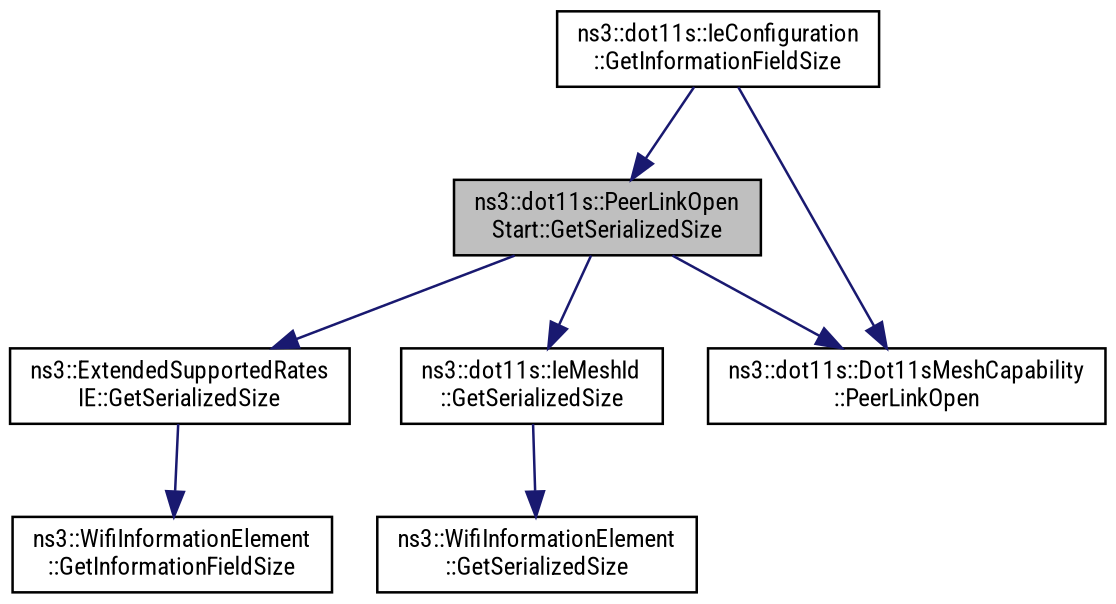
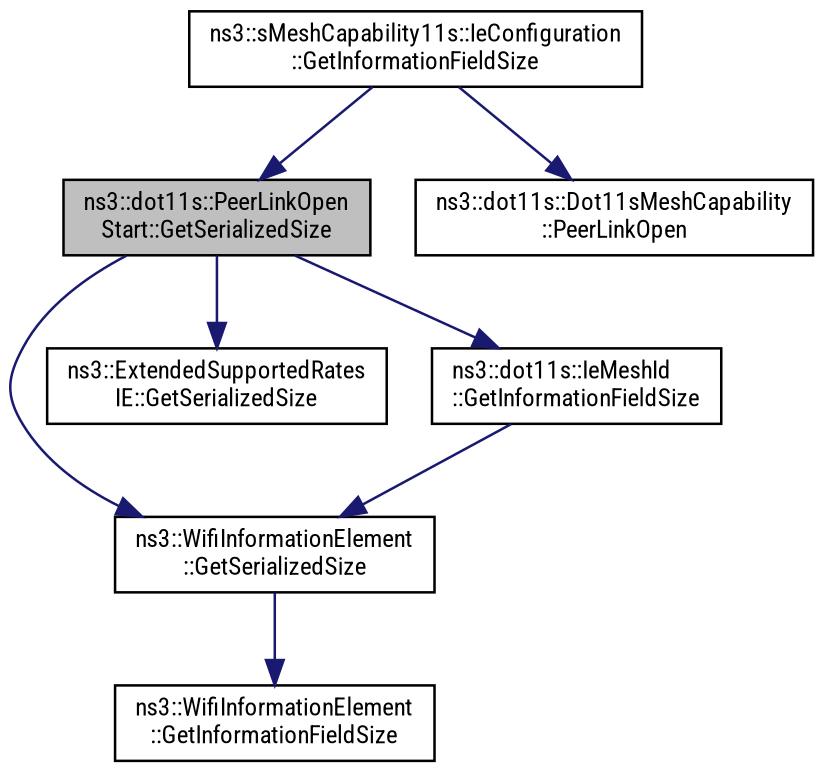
node "ns3::dot11s::IeConfiguration ::GetInformationFieldSize": label "ns3::dot11s::IeConfiguration ::GetInformationFieldSize" -> "ns3::sMeshCapability11s::IeConfiguration ::GetInformationFieldSize"
edge "ns3::dot11s::PeerLinkOpen Start::GetSerializedSize" -> "ns3::dot11s::Dot11sMeshCapability ::PeerLinkOpen": now "ns3::dot11s::PeerLinkOpen Start::GetSerializedSize" -> "ns3::WifiInformationElement ::GetSerializedSize"
node "ns3::dot11s::IeMeshId ::GetSerializedSize": label "ns3::dot11s::IeMeshId ::GetSerializedSize" -> "ns3::dot11s::IeMeshId ::GetInformationFieldSize"
edge "ns3::ExtendedSupportedRates IE::GetSerializedSize" -> "ns3::WifiInformationElement ::GetInformationFieldSize": now "ns3::WifiInformationElement ::GetSerializedSize" -> "ns3::WifiInformationElement ::GetInformationFieldSize"
